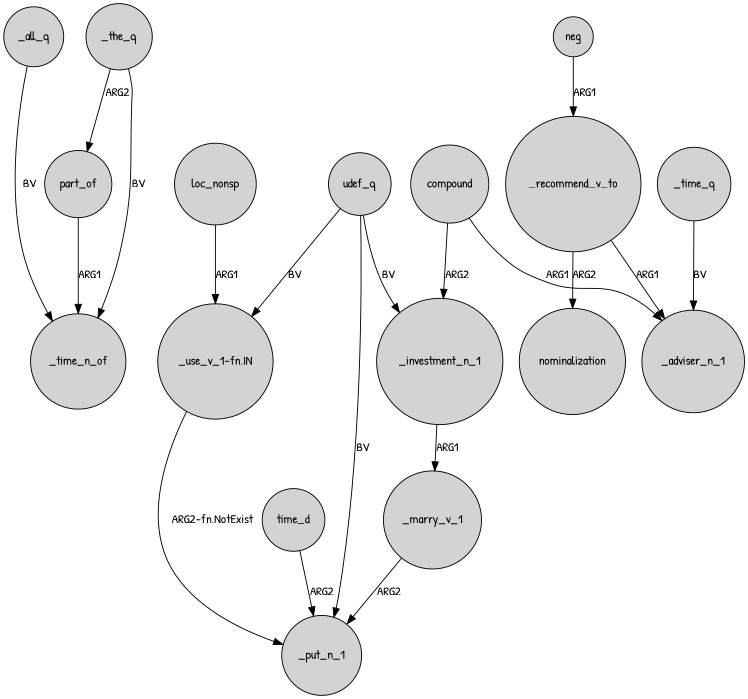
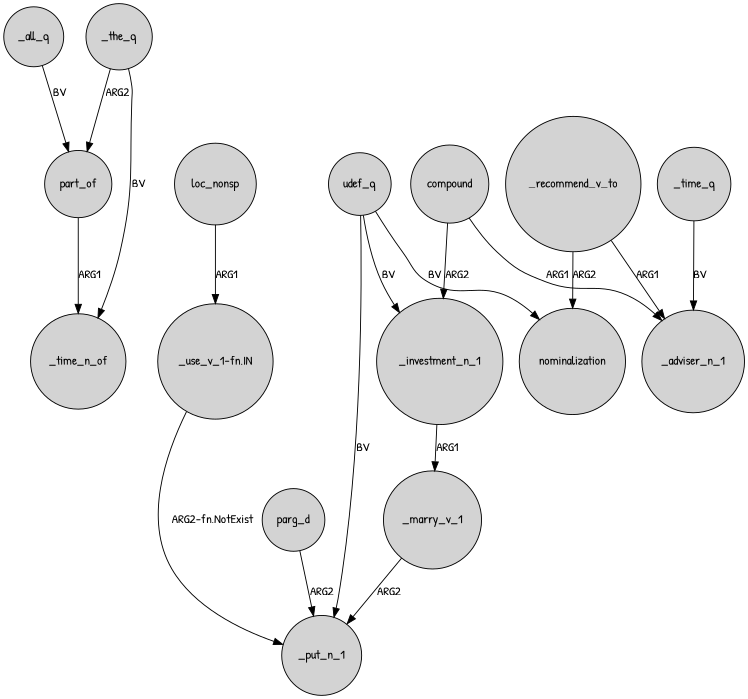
node "neg": removed
edge "_all_q" -> "_time_n_of": now "_all_q" -> "part_of"
edge "udef_q" -> "_use_v_1-fn.IN": now "udef_q" -> "nominalization"
node "time_d": label "time_d" -> "parg_d"
